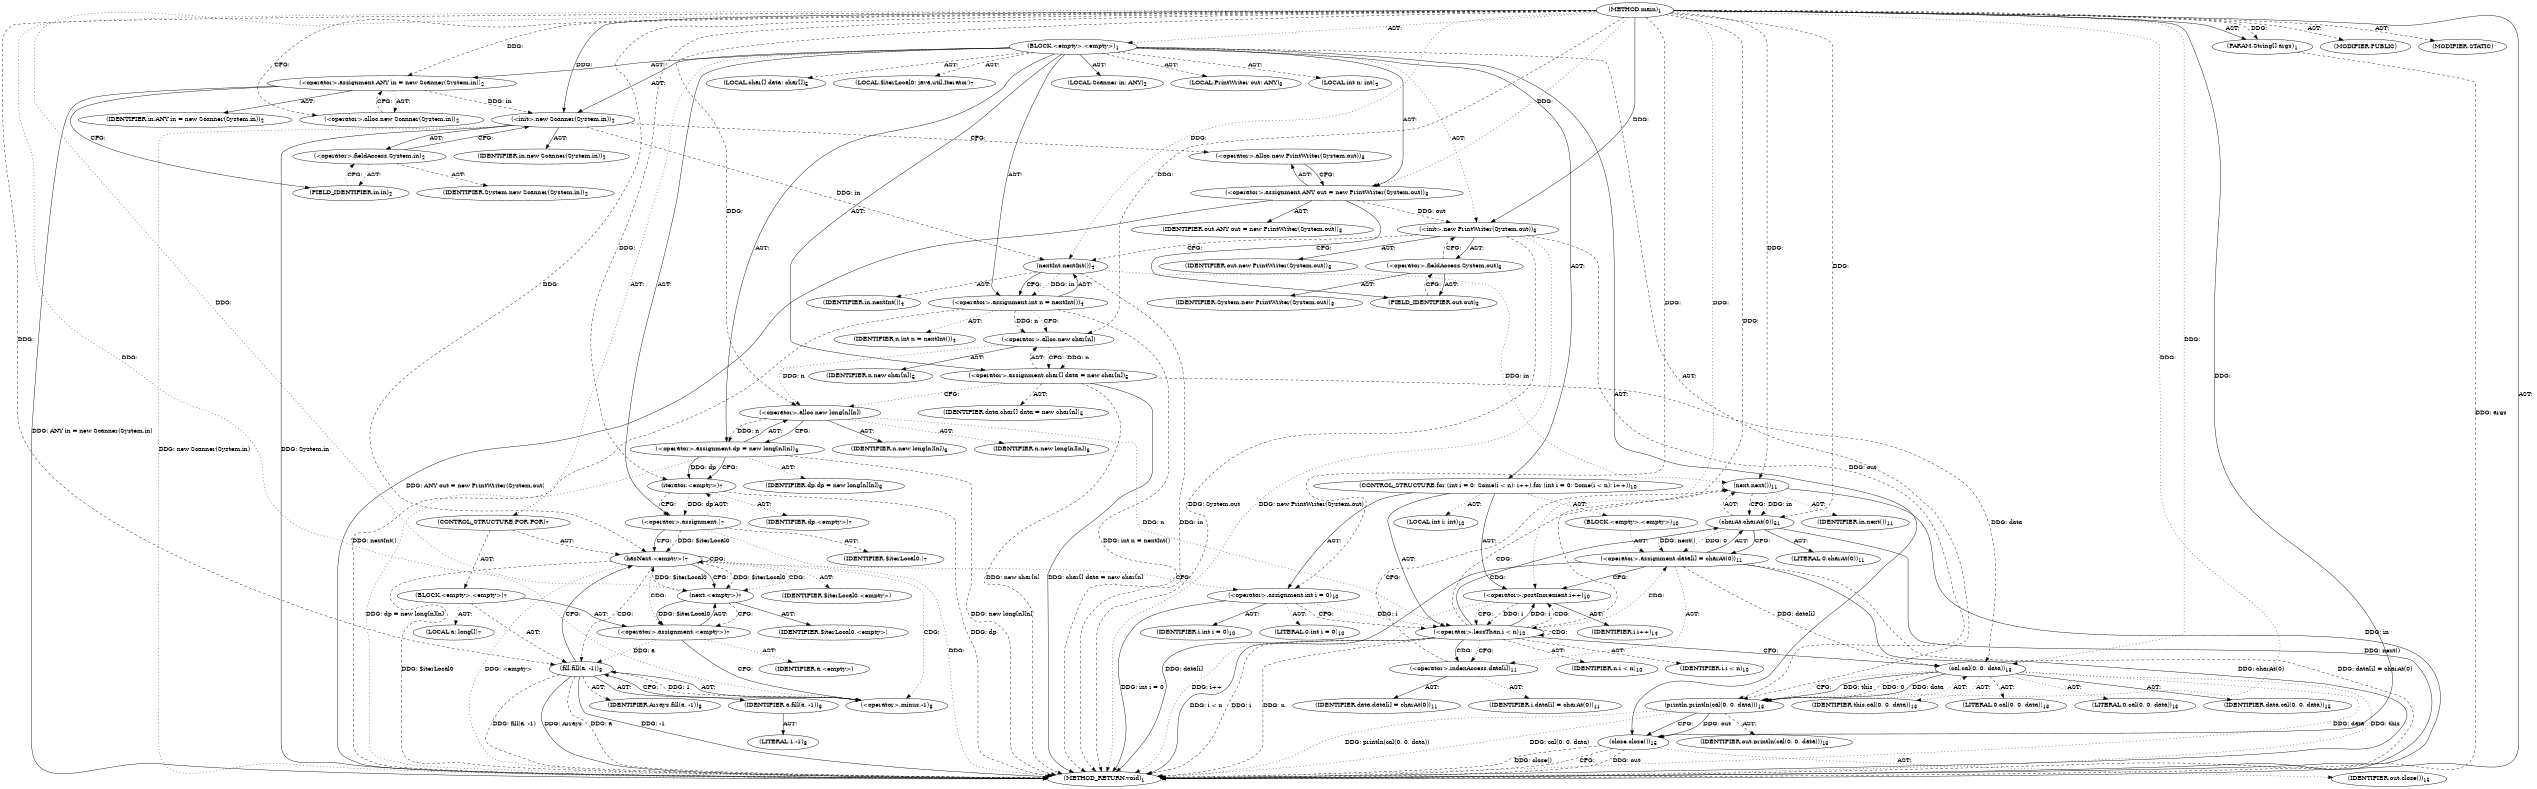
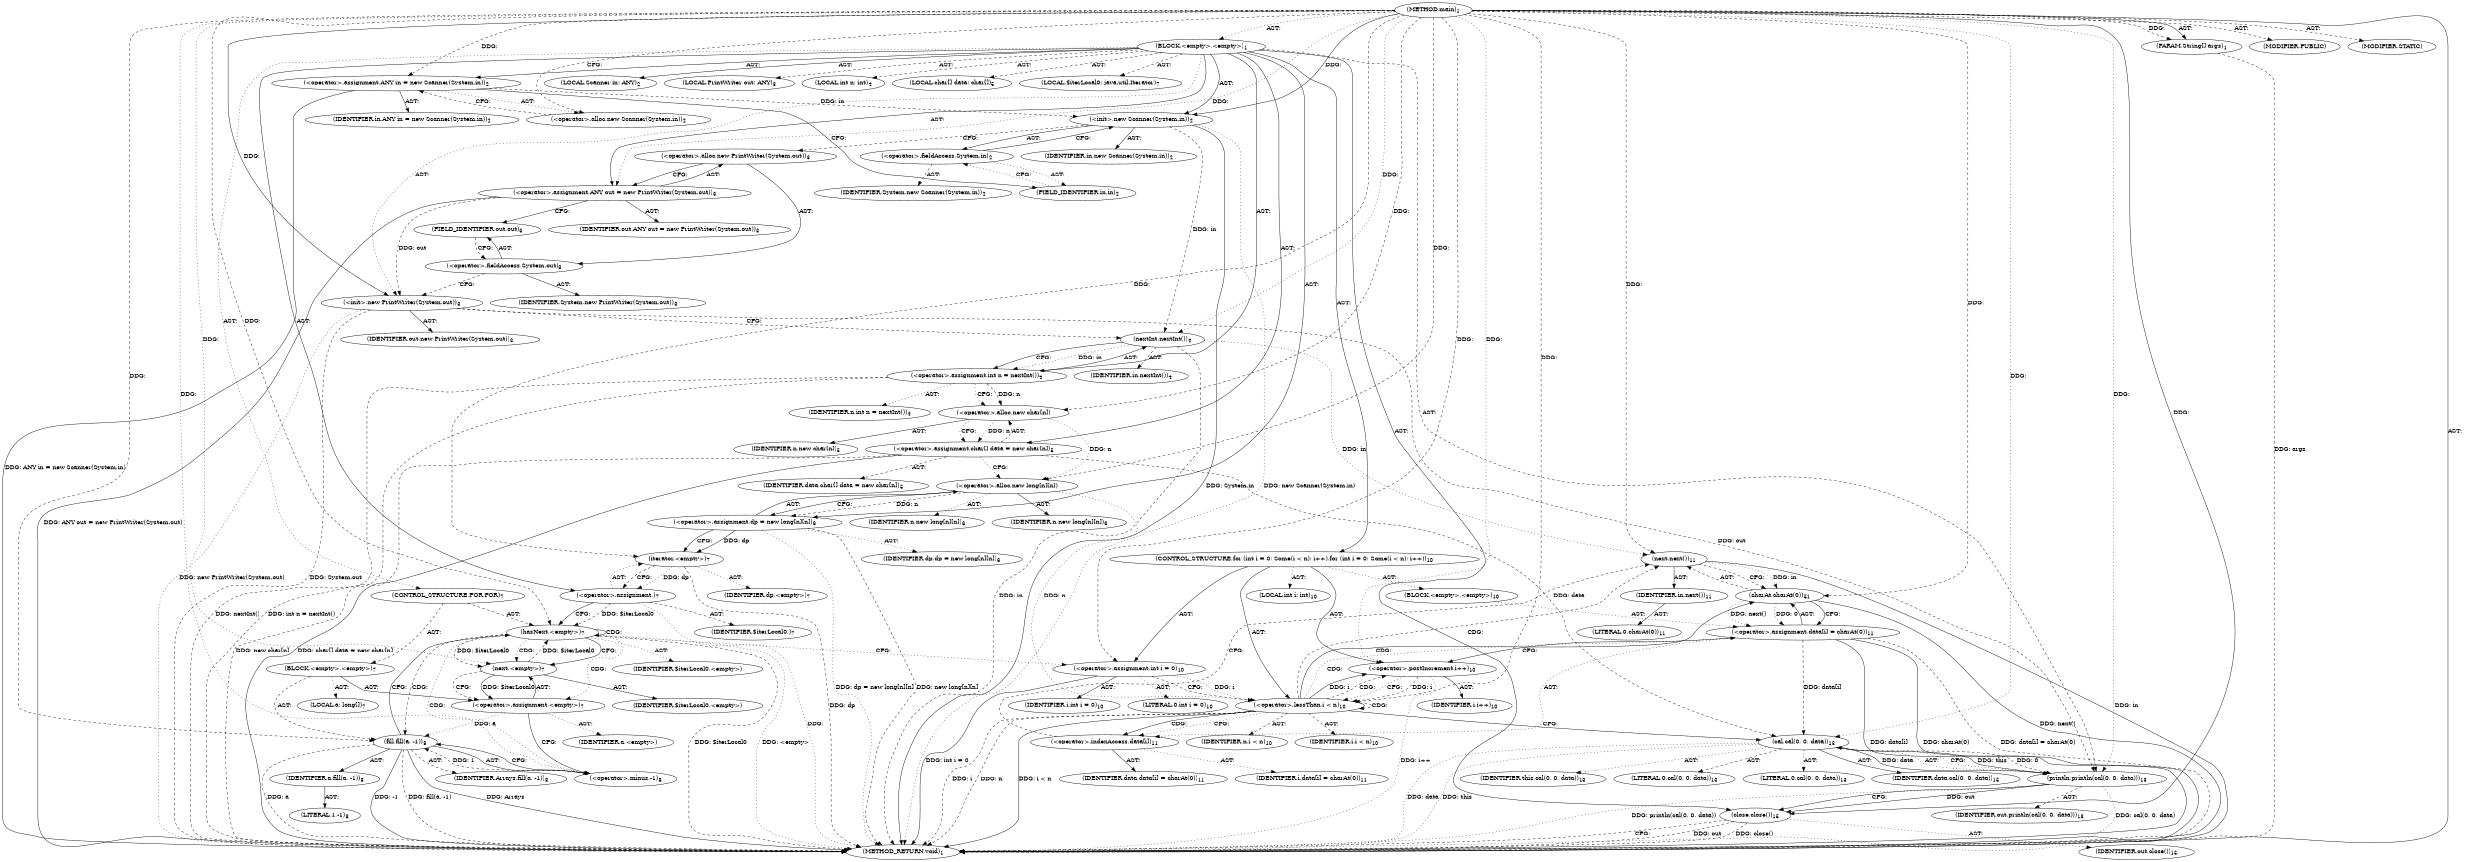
edge "(<init>,new PrintWriter(System.out))" -> "(<operator>.fieldAccess,System.out)": now "(<operator>.alloc,new PrintWriter(System.out))" -> "(<operator>.fieldAccess,System.out)"
edge "(next,next())" -> "(IDENTIFIER,in,next())": style dotted -> solid
edge "(charAt,charAt(0))" -> "(LITERAL,0,charAt(0))": now "(IDENTIFIER,in,next())" -> "(LITERAL,0,charAt(0))"
node "(IDENTIFIER,i,i++)": text "14" -> "10"
